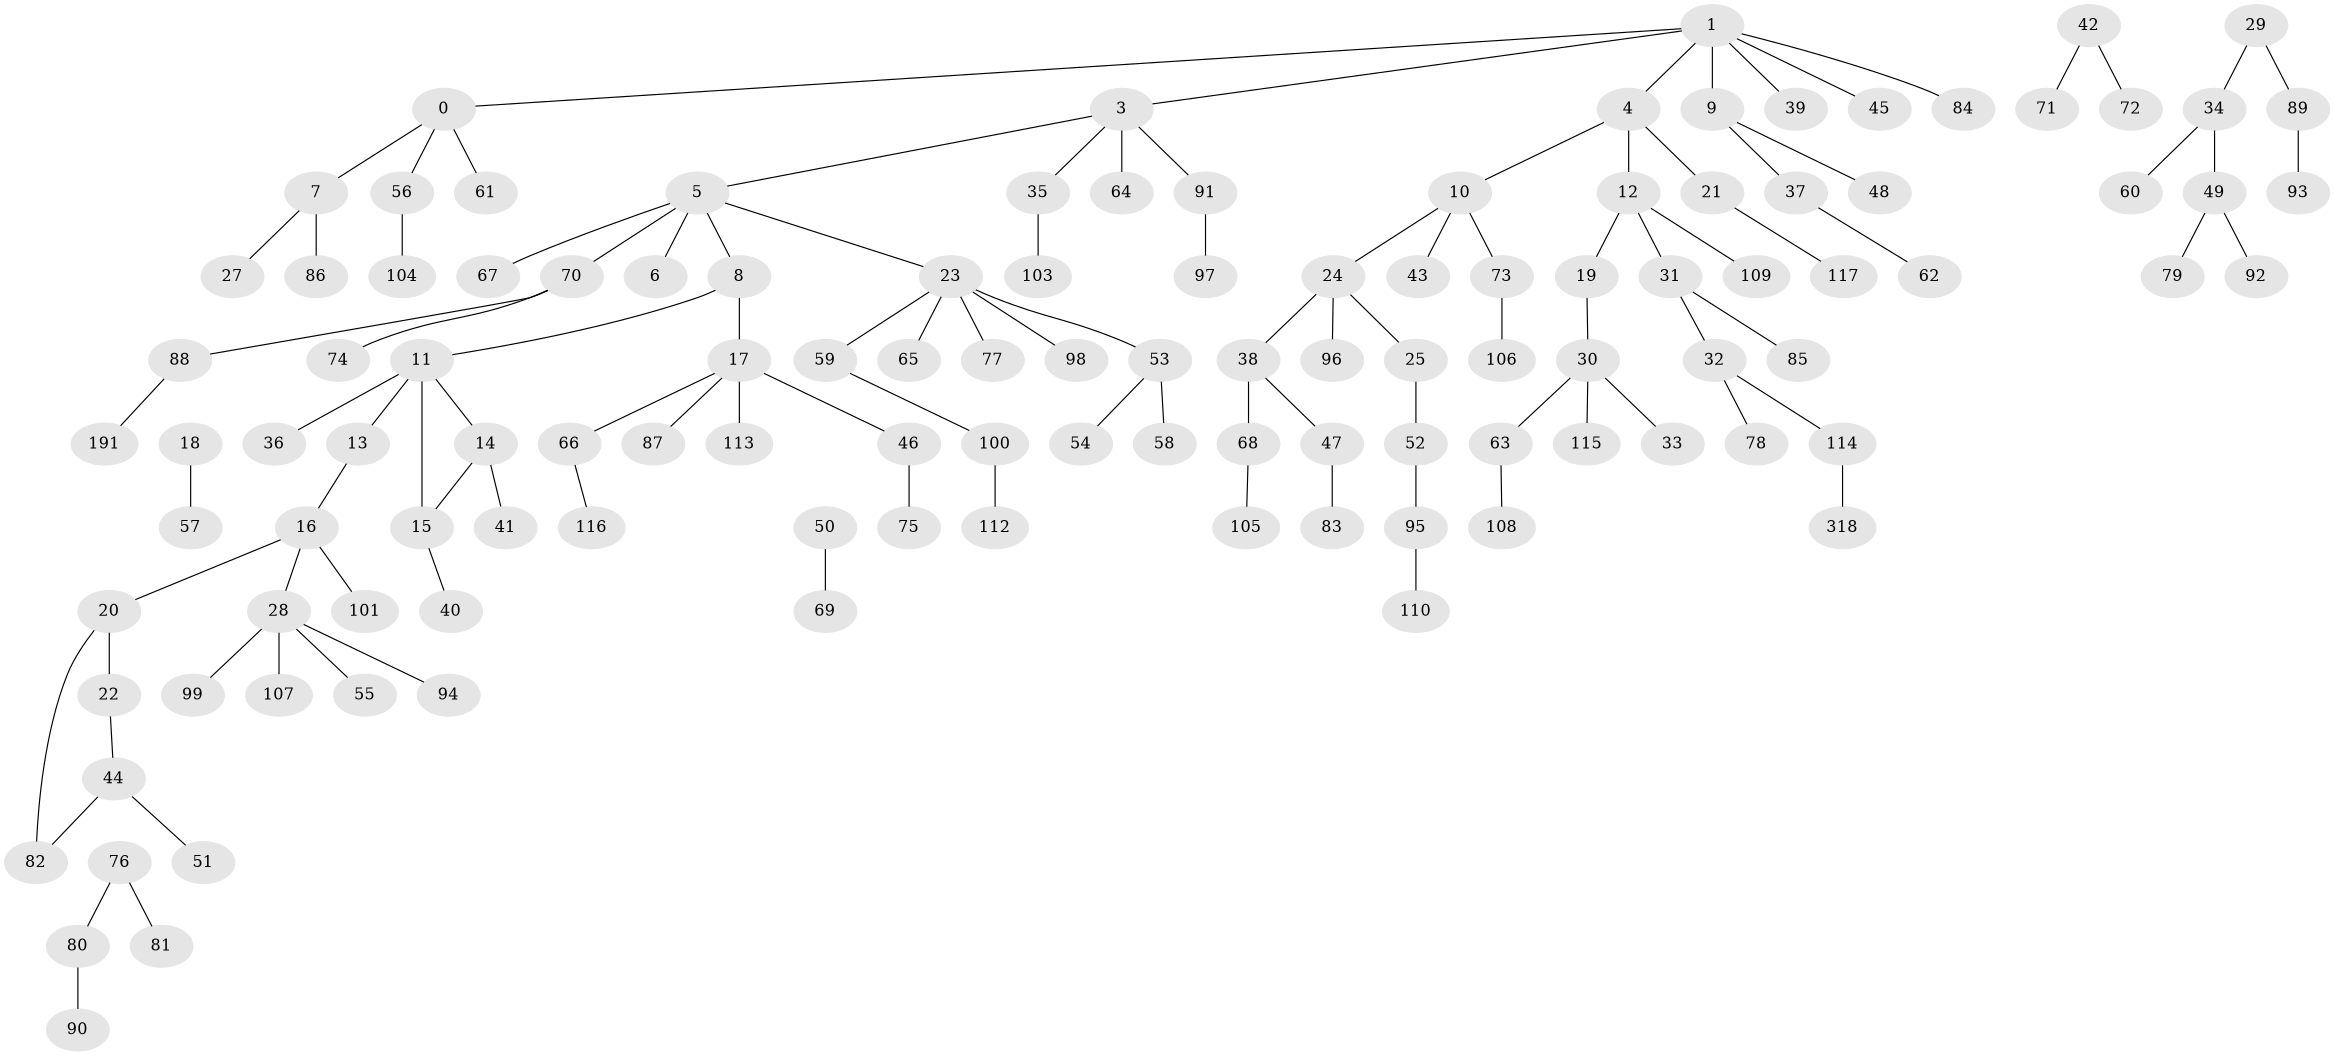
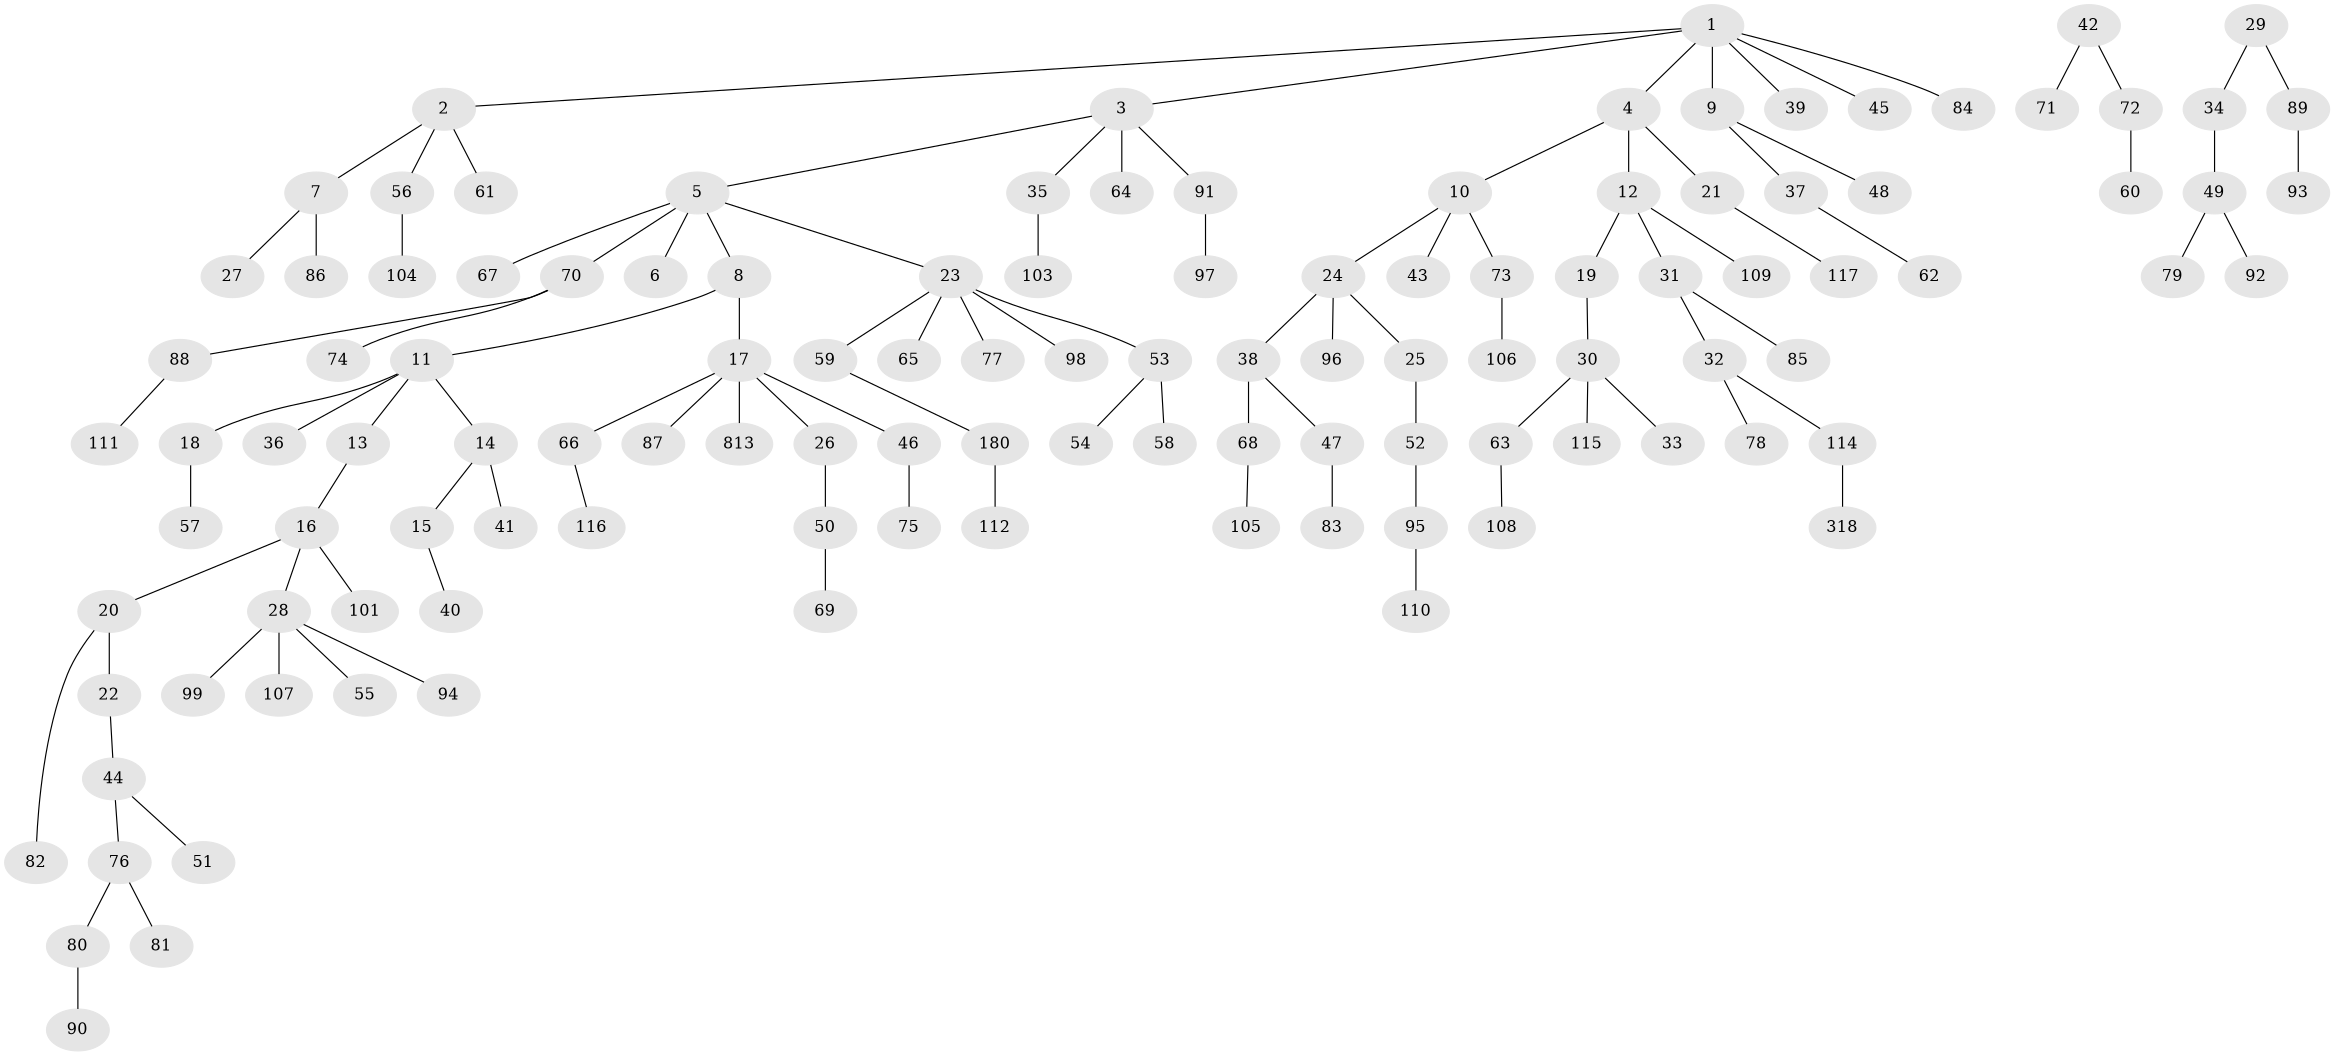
node "0": label "0" -> "2"
edge "34" -- "60": now "72" -- "60"
node "191": label "191" -> "111"
edge "11" -- "15": now "11" -- "18"
node "113": label "113" -> "813"
node "26": added
node "100": label "100" -> "180"
edge "44" -- "82": now "44" -- "76"
